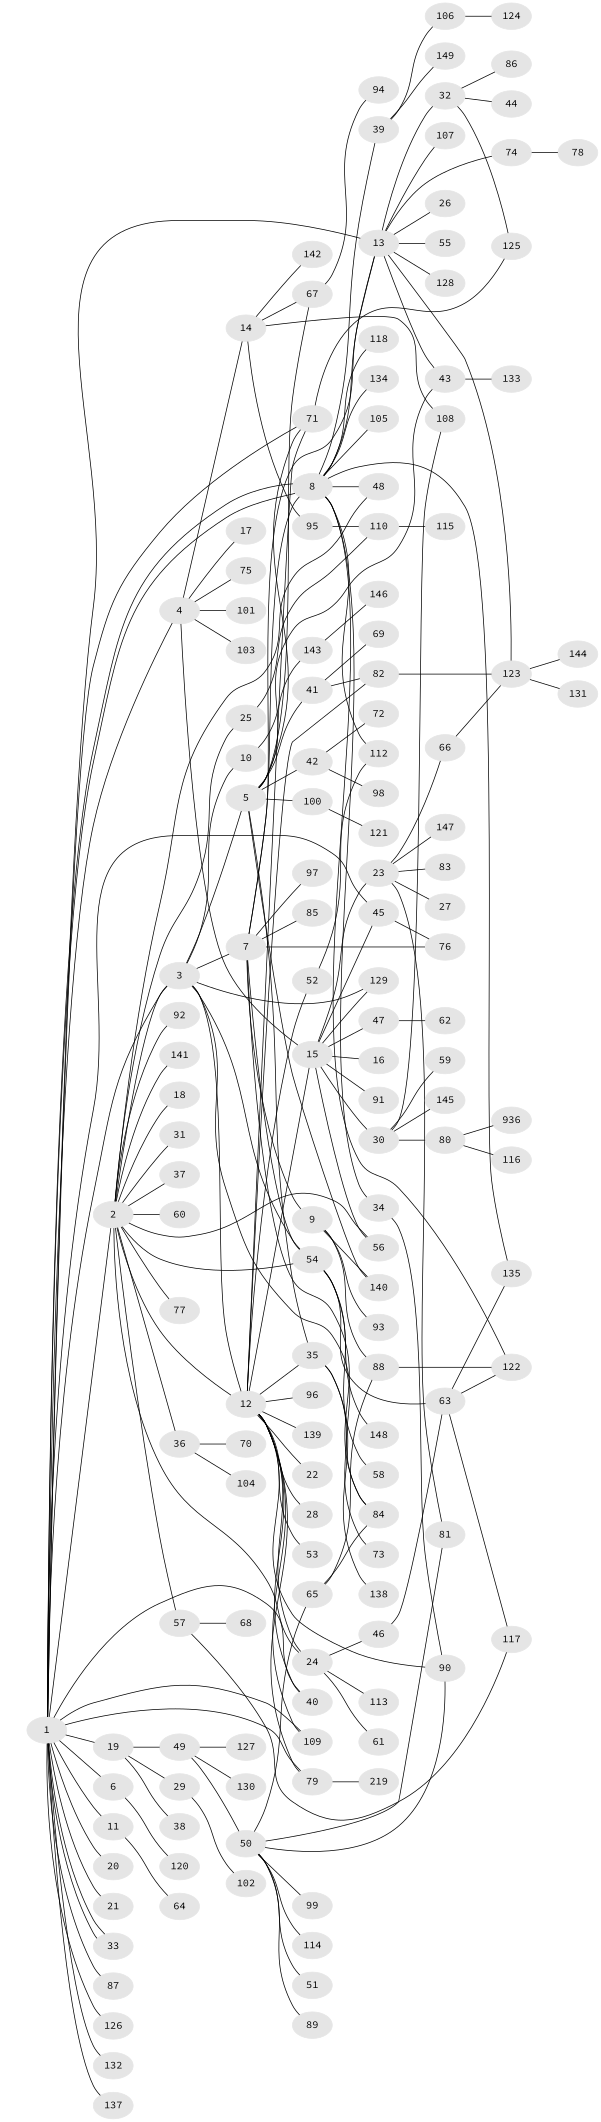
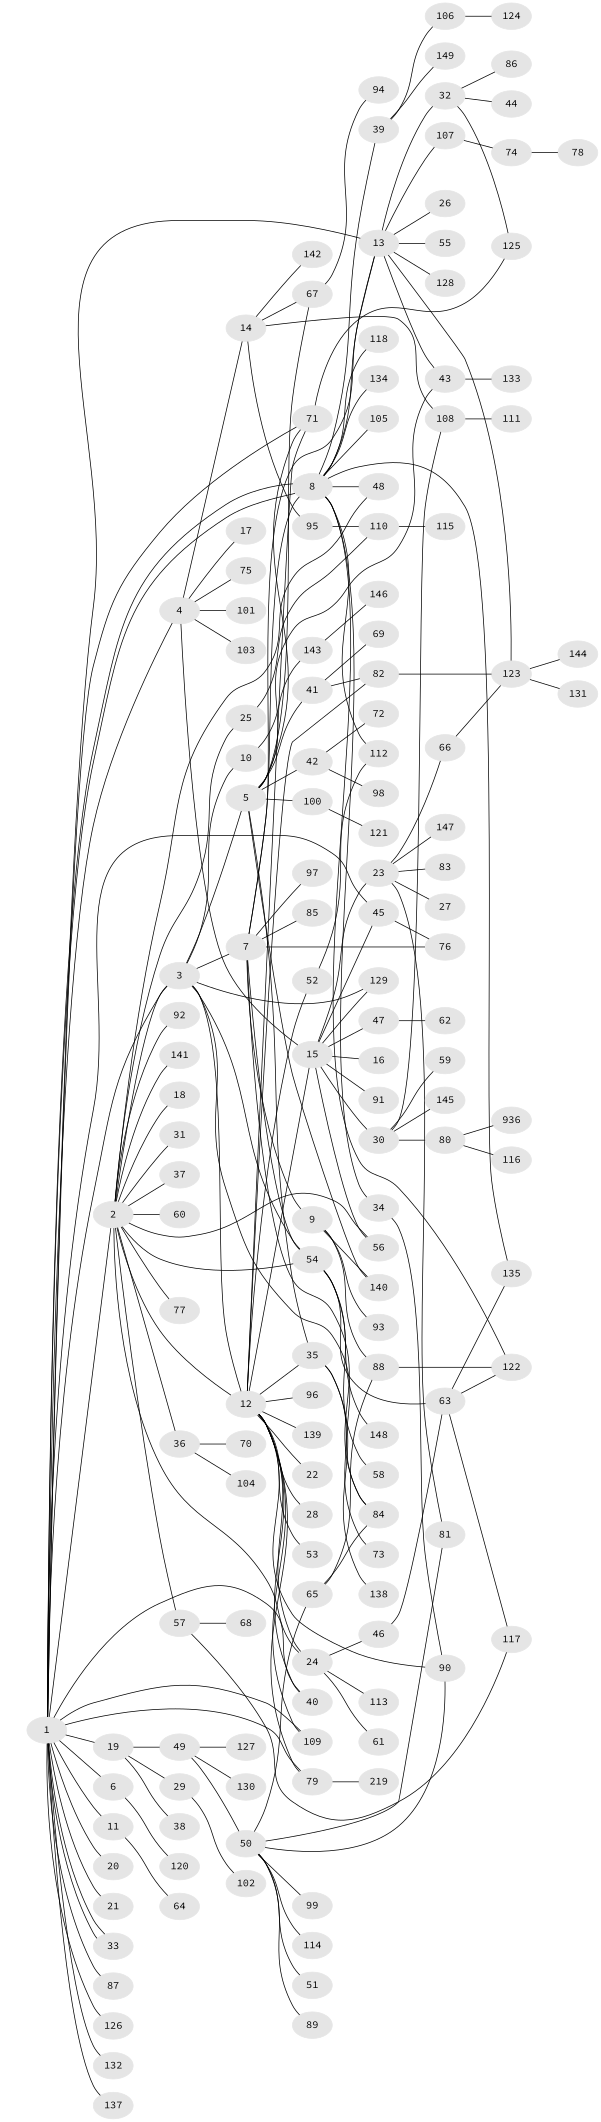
edge "74" -- "13": now "74" -- "107"
node "111": added
